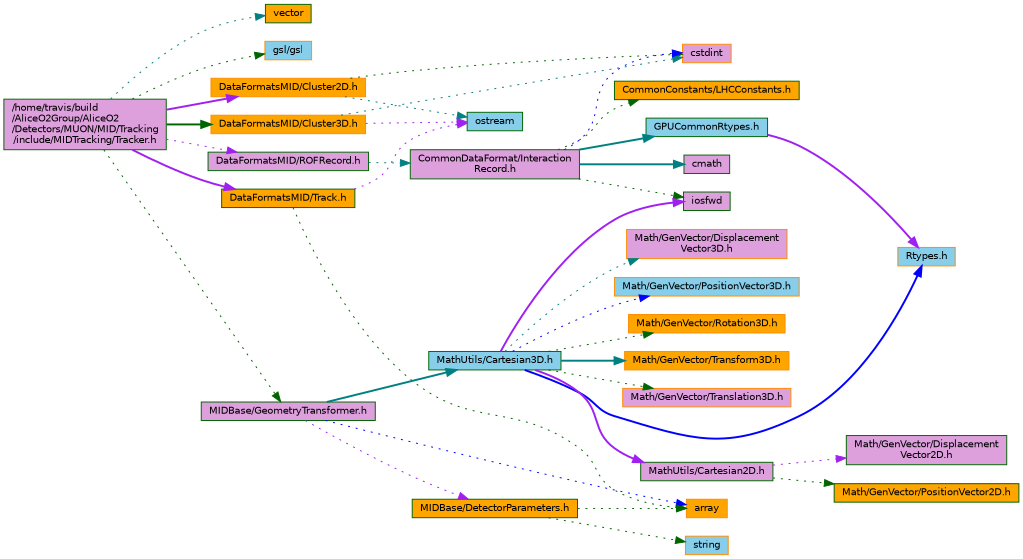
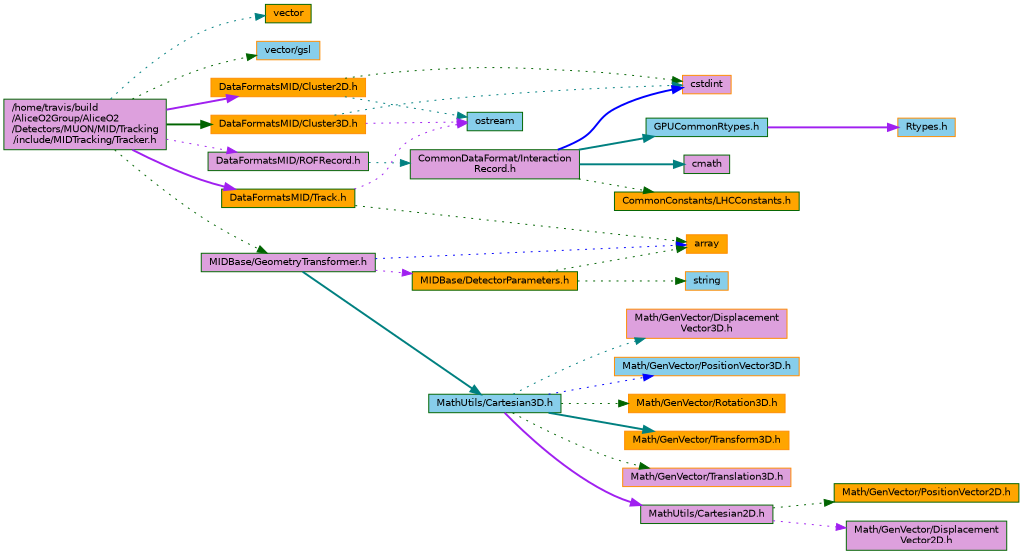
node "gsl/gsl": label "gsl/gsl" -> "vector/gsl"
edge "CommonDataFormat/Interaction Record.h" -> "cstdint": style dotted -> bold
node "iosfwd": removed
edge "MathUtils/Cartesian3D.h" -> "Rtypes.h": removed
